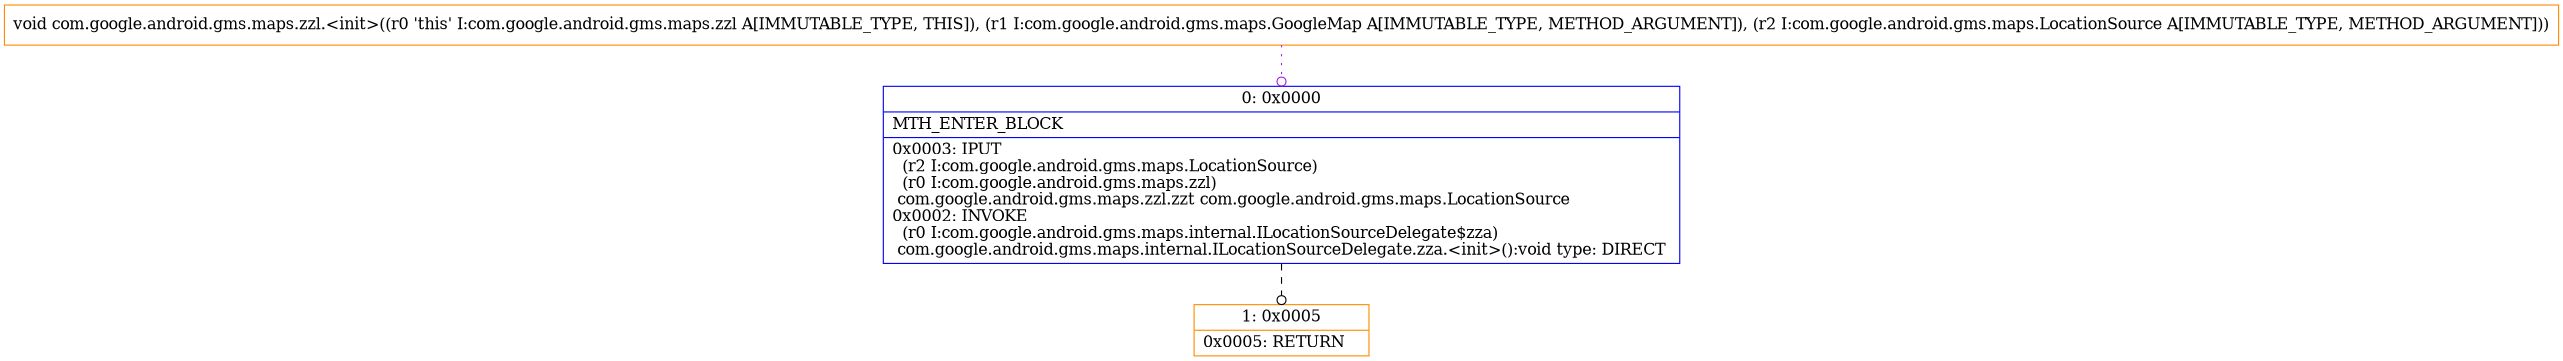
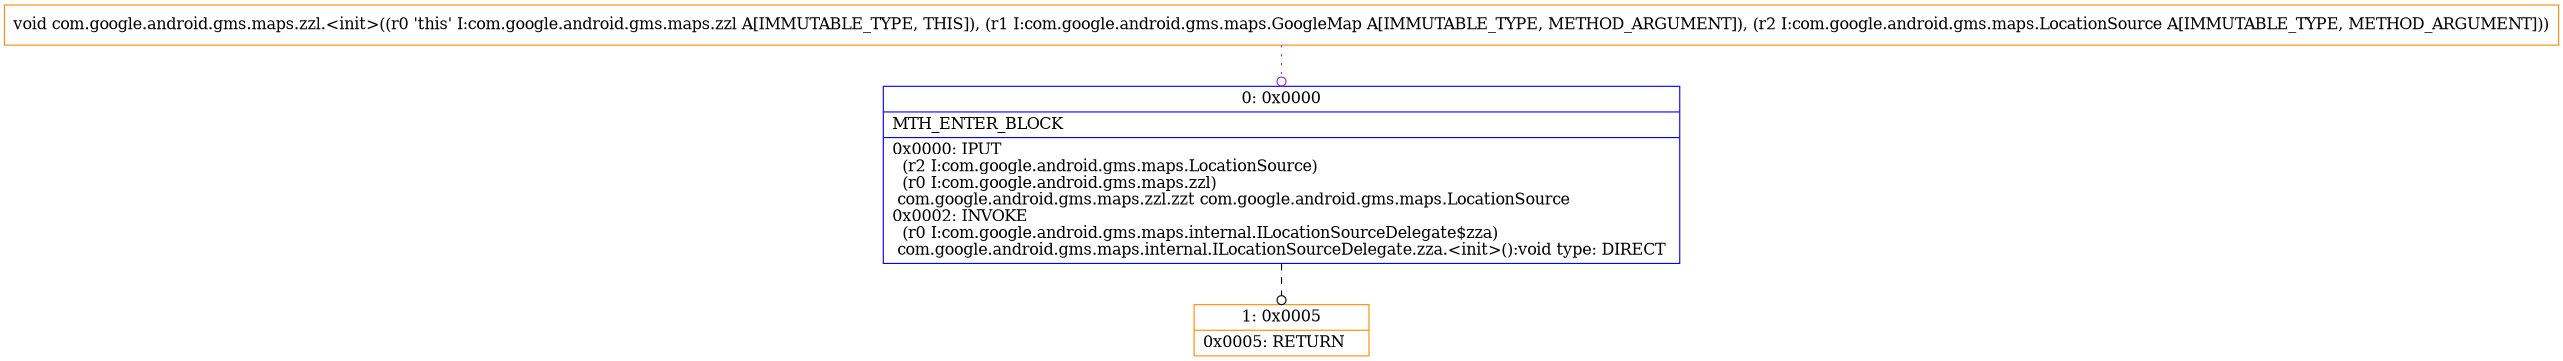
node "0: 0x0000": text "0x0003: IPUT" -> "0x0000: IPUT"
